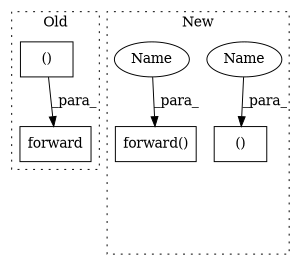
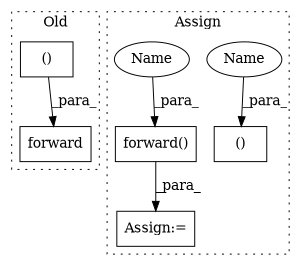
cluster "New": label "New" -> "Assign"
node "Assign:=": added
